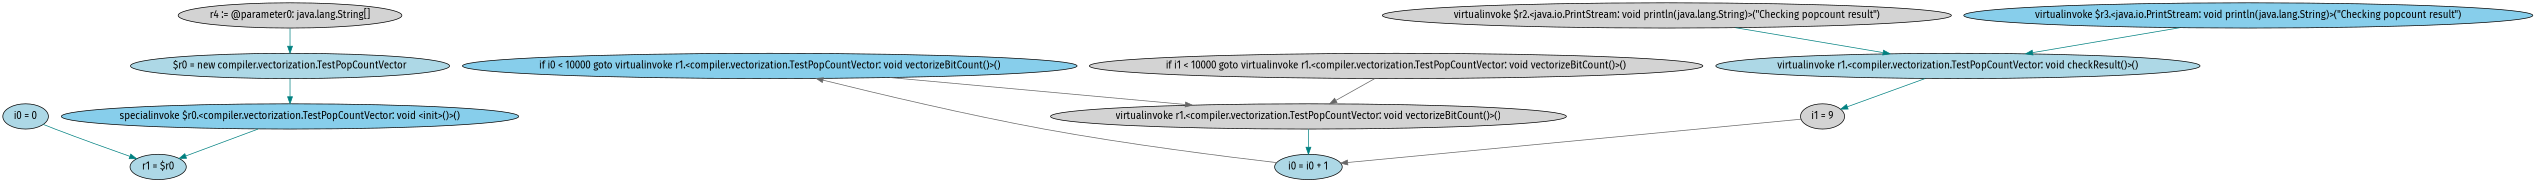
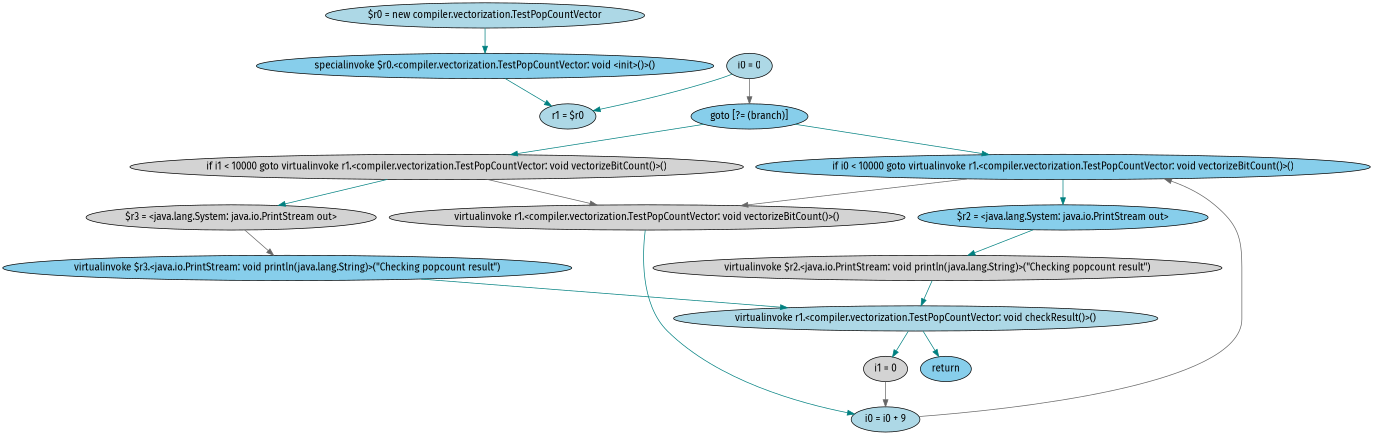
node "r4 := @parameter0: java.lang.String[]": removed
node "goto [?= (branch)]": added
node "i1 = 9": label "i1 = 9" -> "i1 = 0"
node "i0 = i0 + 1": label "i0 = i0 + 1" -> "i0 = i0 + 9"
node "$r3 = <java.lang.System: java.io.PrintStream out>": added
node "$r2 = <java.lang.System: java.io.PrintStream out>": added
node "return": added
